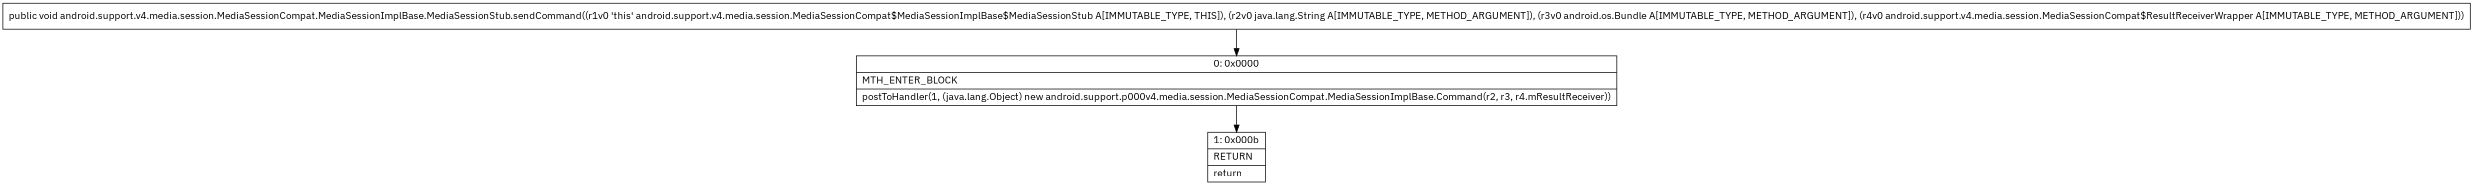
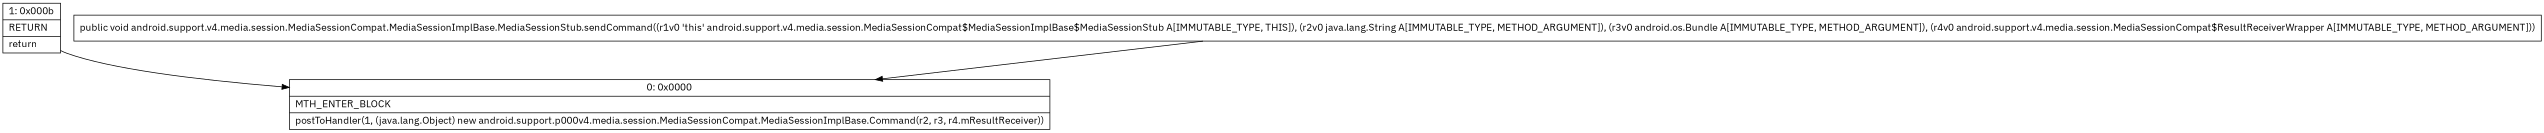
edge "0: 0x0000" -> "1: 0x000b": reversed
